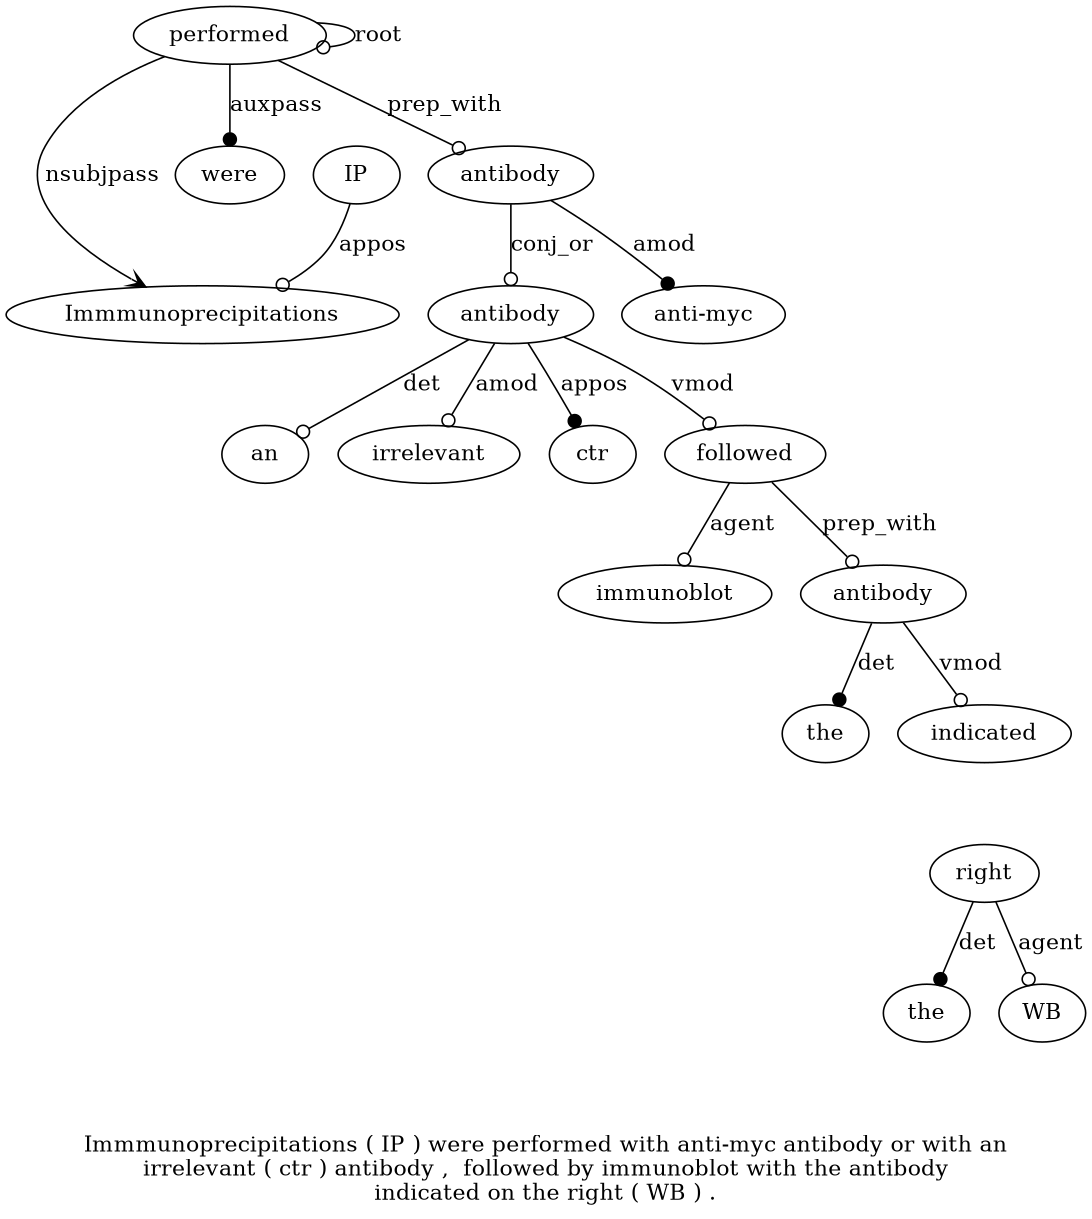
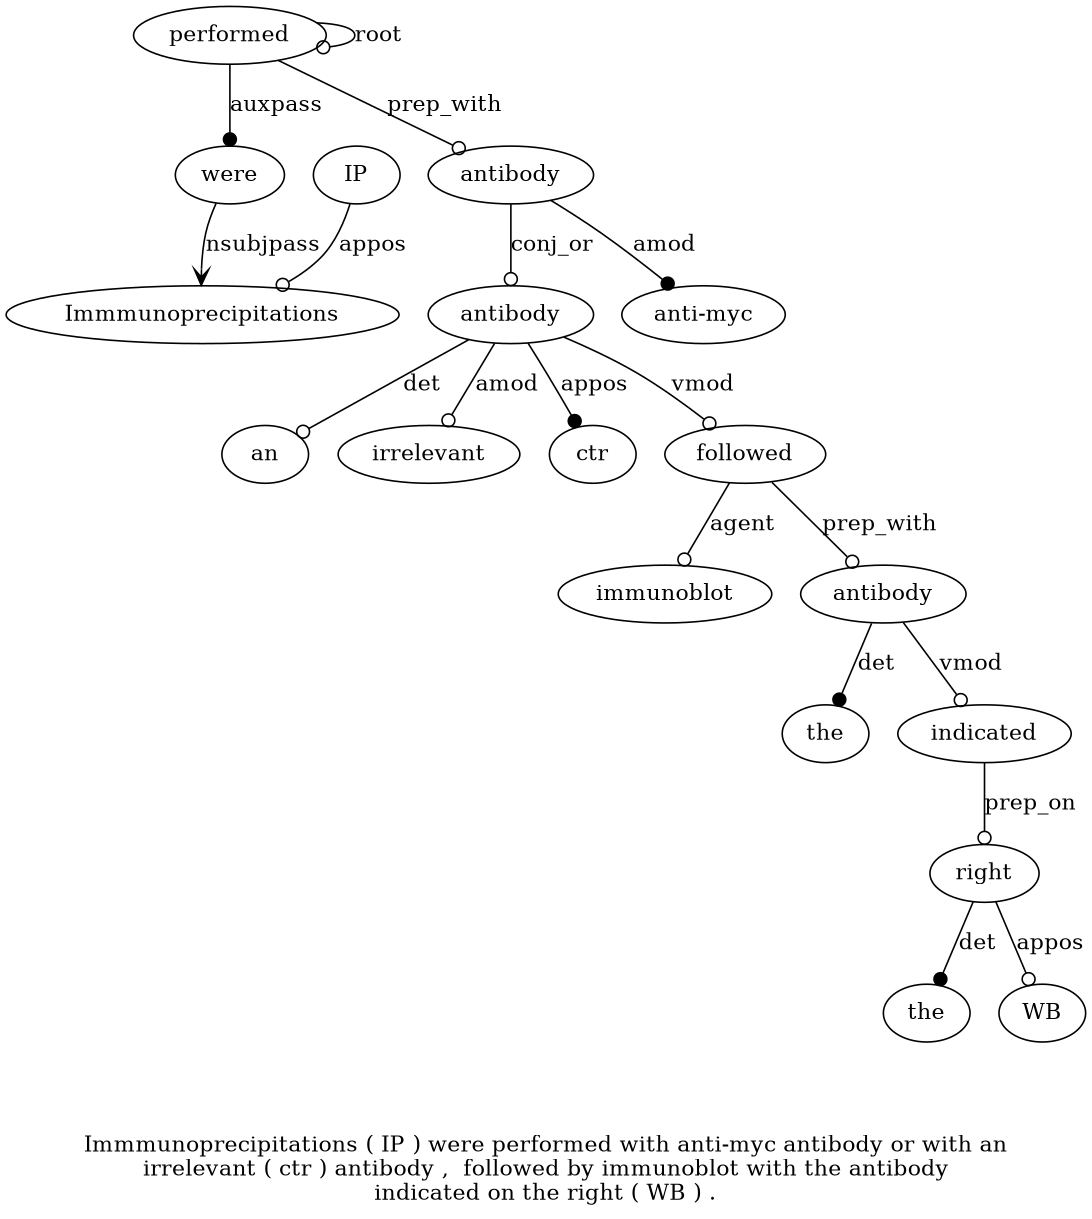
edge "performed" -> "Immmunoprecipitations": now "were" -> "Immmunoprecipitations"
edge "indicated" -> "right": added, label "prep_on"
edge "right" -> "WB": label "agent" -> "appos"
